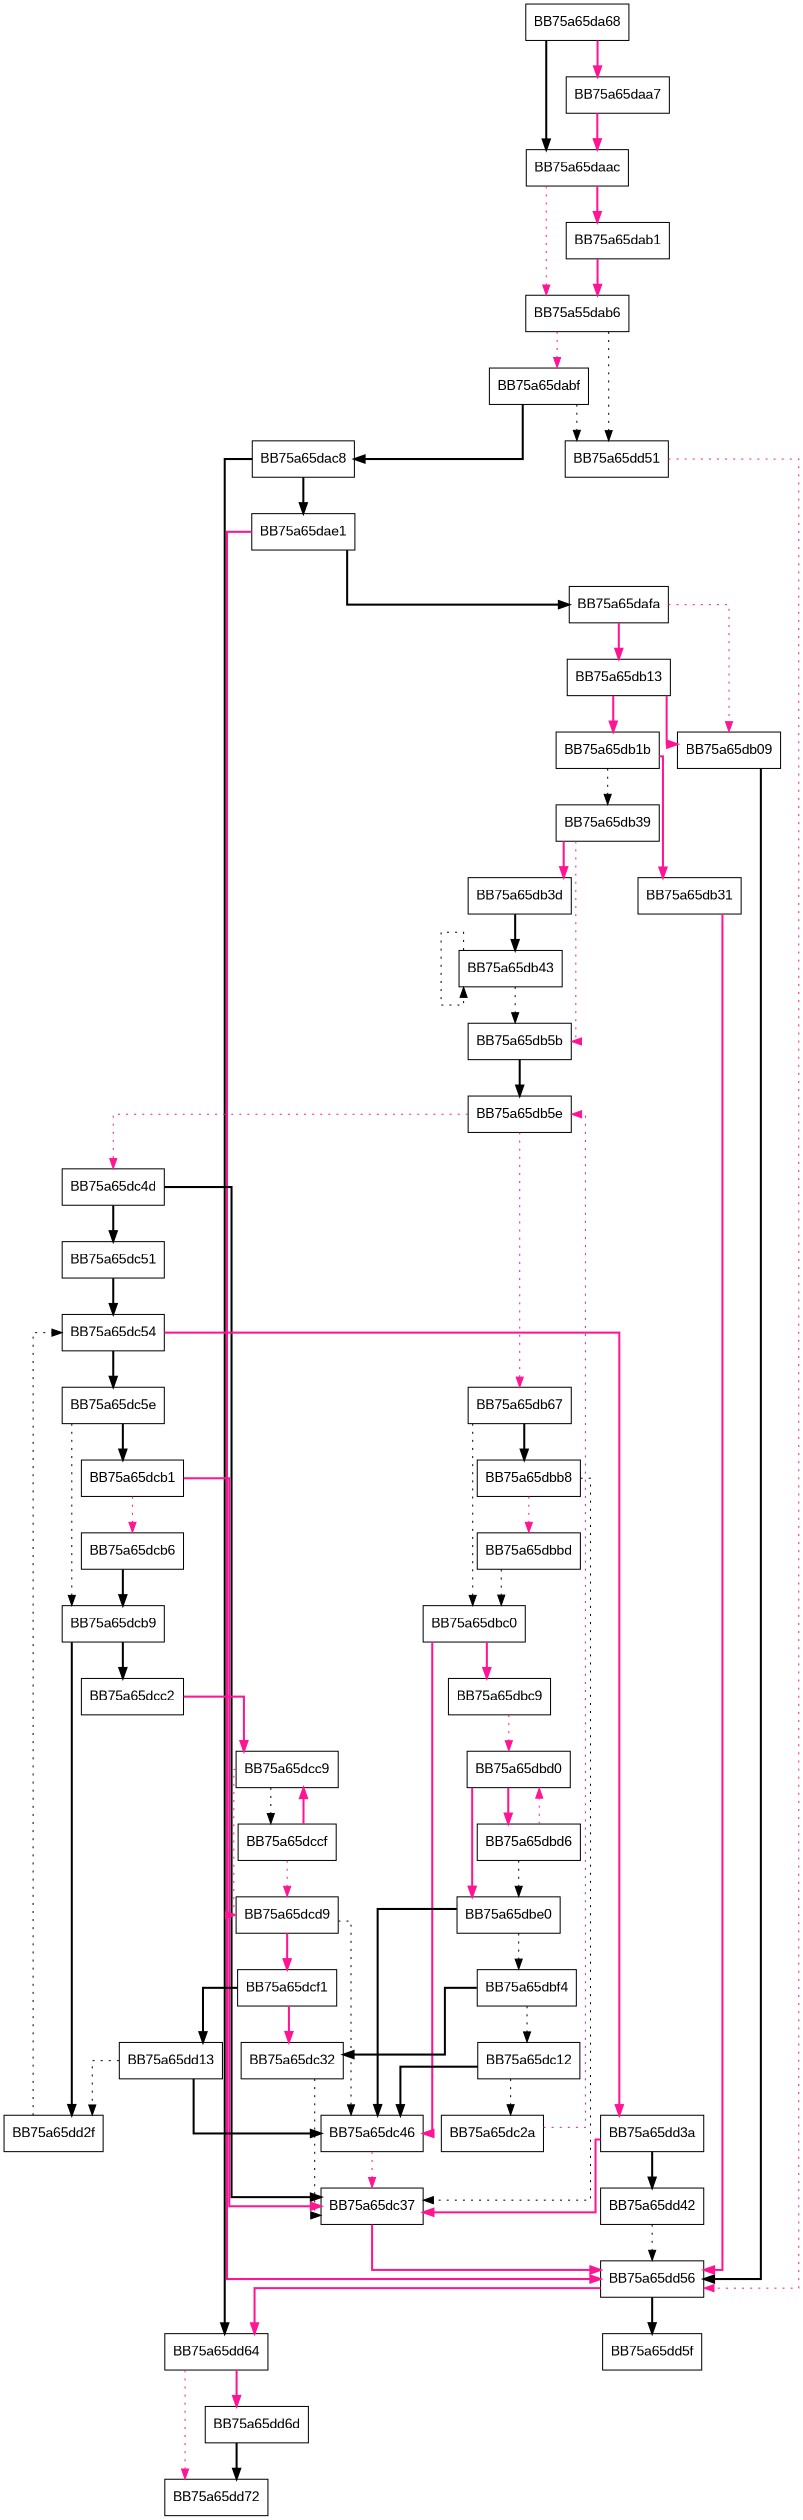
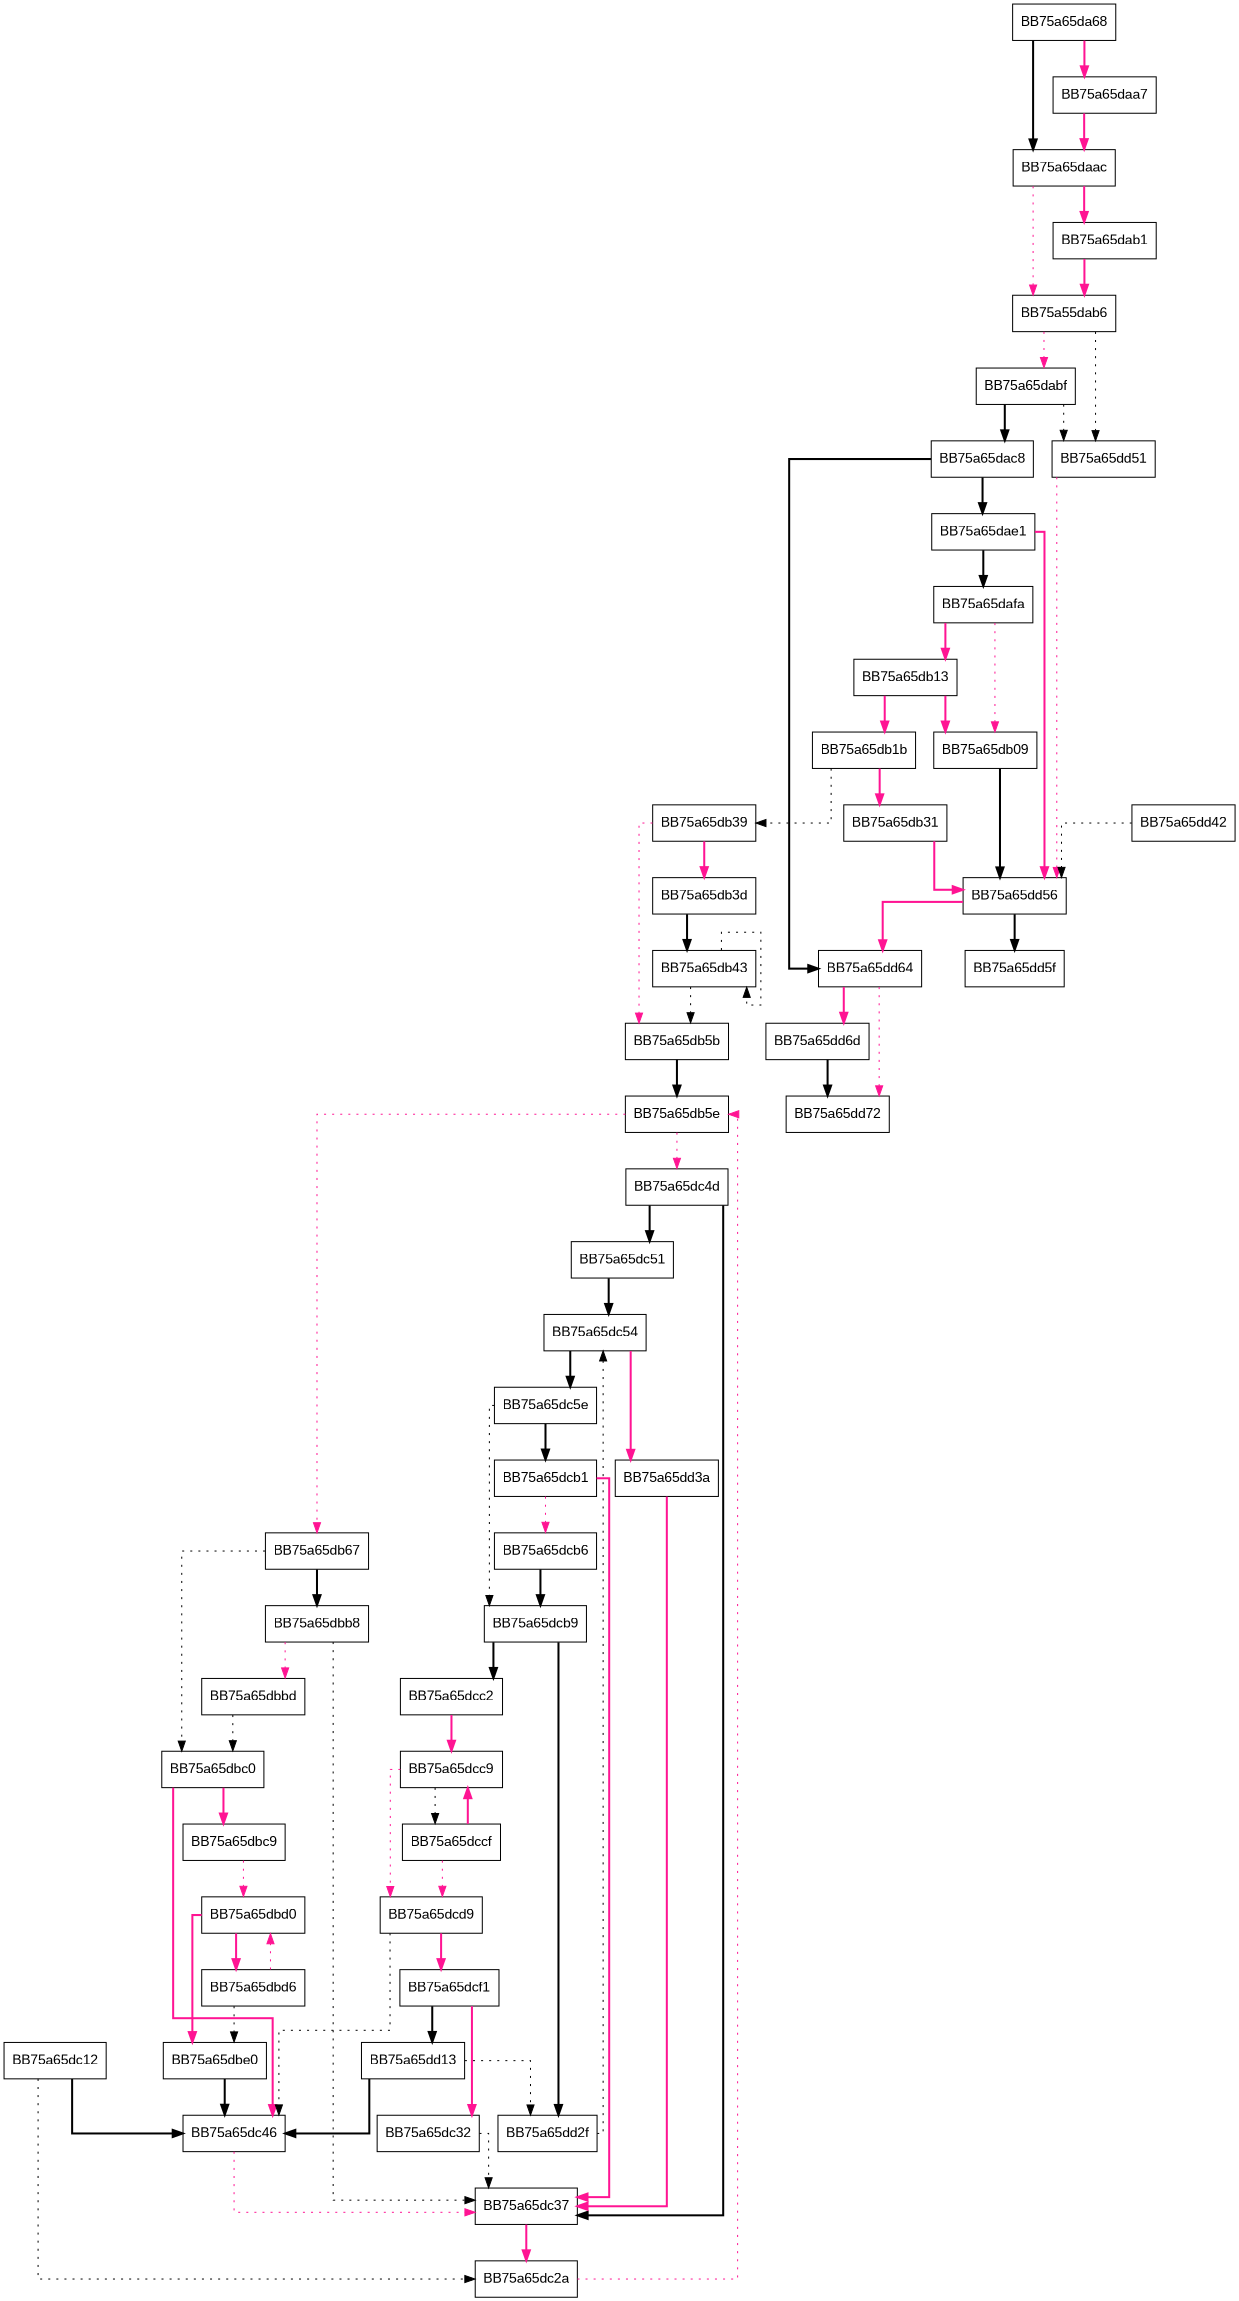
node "BB75a65dbf4": removed
edge "BB75a65dd3a" -> "BB75a65dd42": removed
edge "BB75a65dc37" -> "BB75a65dd56": now "BB75a65dc37" -> "BB75a65dc2a"
